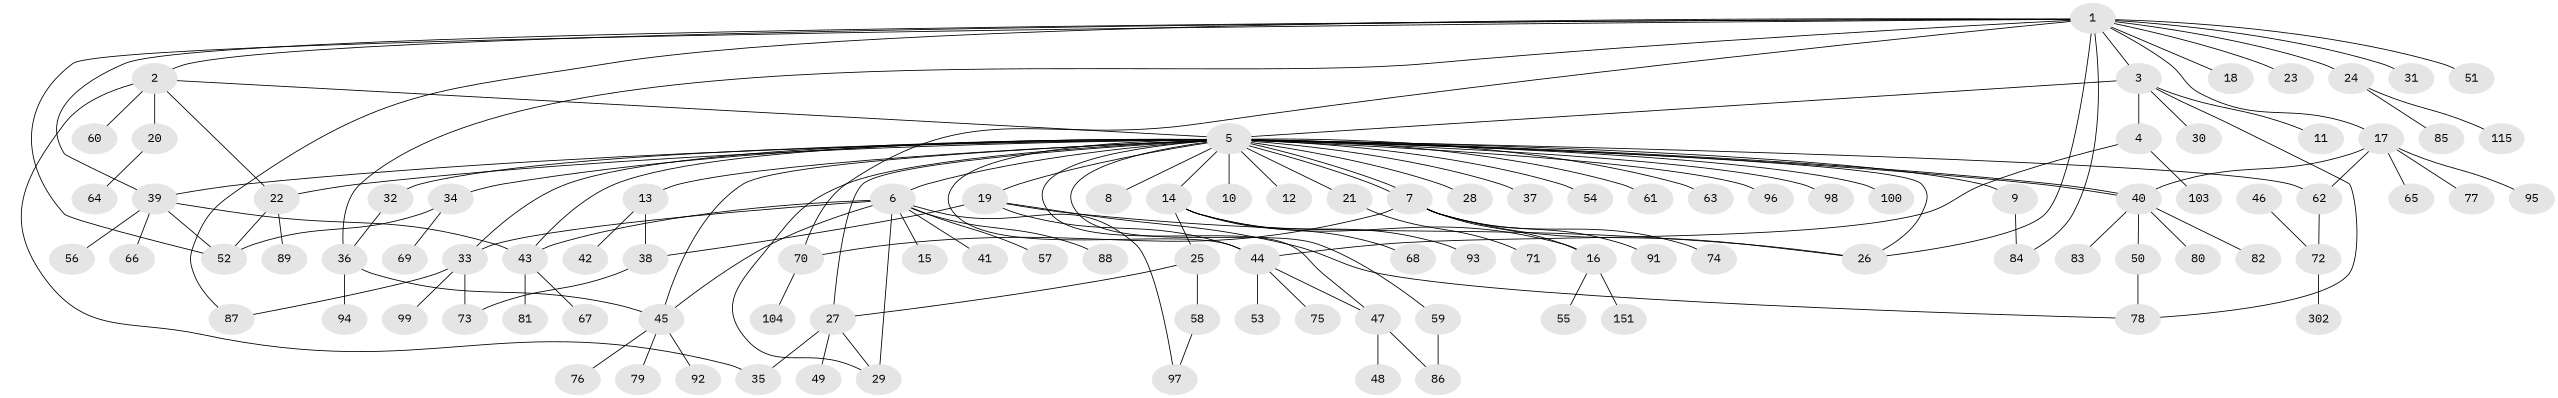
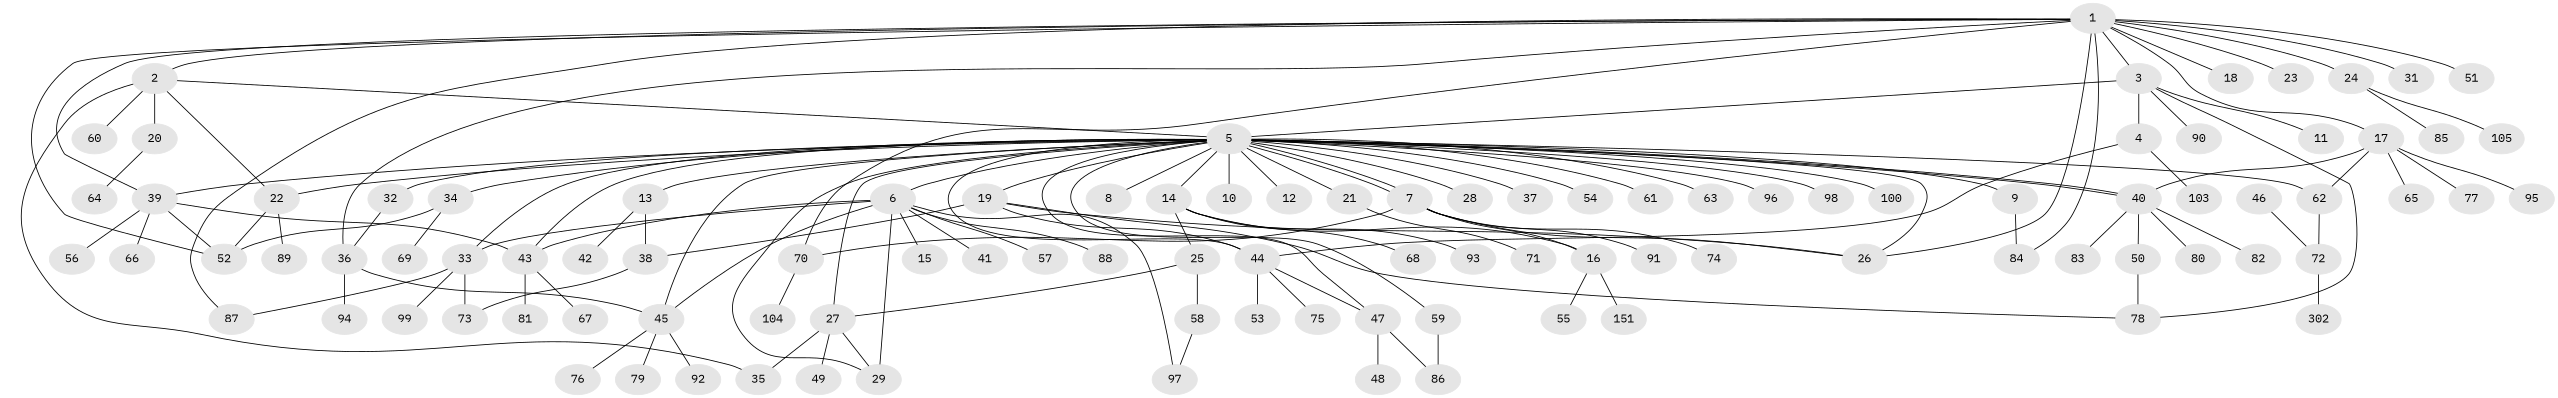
node "30": label "30" -> "90"
node "115": label "115" -> "105"
